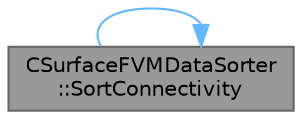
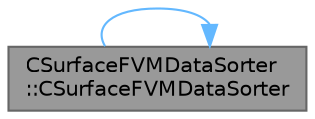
node "CSurfaceFVMDataSorter ::SortConnectivity": label "CSurfaceFVMDataSorter ::SortConnectivity" -> "CSurfaceFVMDataSorter ::CSurfaceFVMDataSorter"
